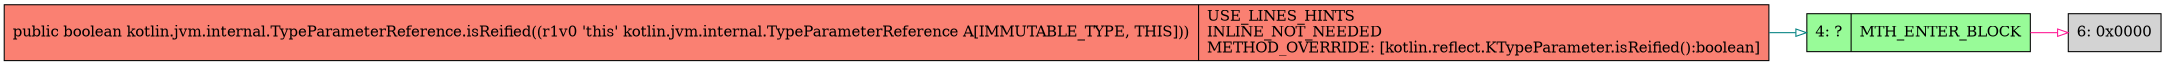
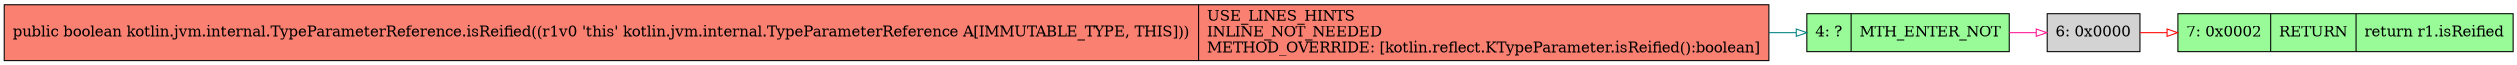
node "4: ?": text "MTH_ENTER_BLOCK" -> "MTH_ENTER_NOT"
node "7: 0x0002": added
